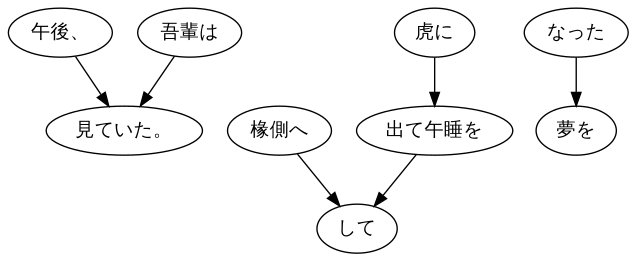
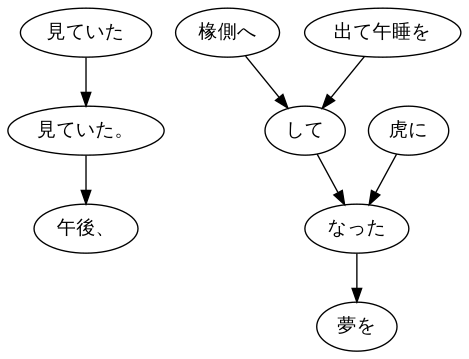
node "吾輩は": label "吾輩は" -> "見ていた"
edge "虎に" -> "出て午睡を": now "虎に" -> "なった"
edge "午後、" -> "見ていた。": reversed
edge "して" -> "なった": added
